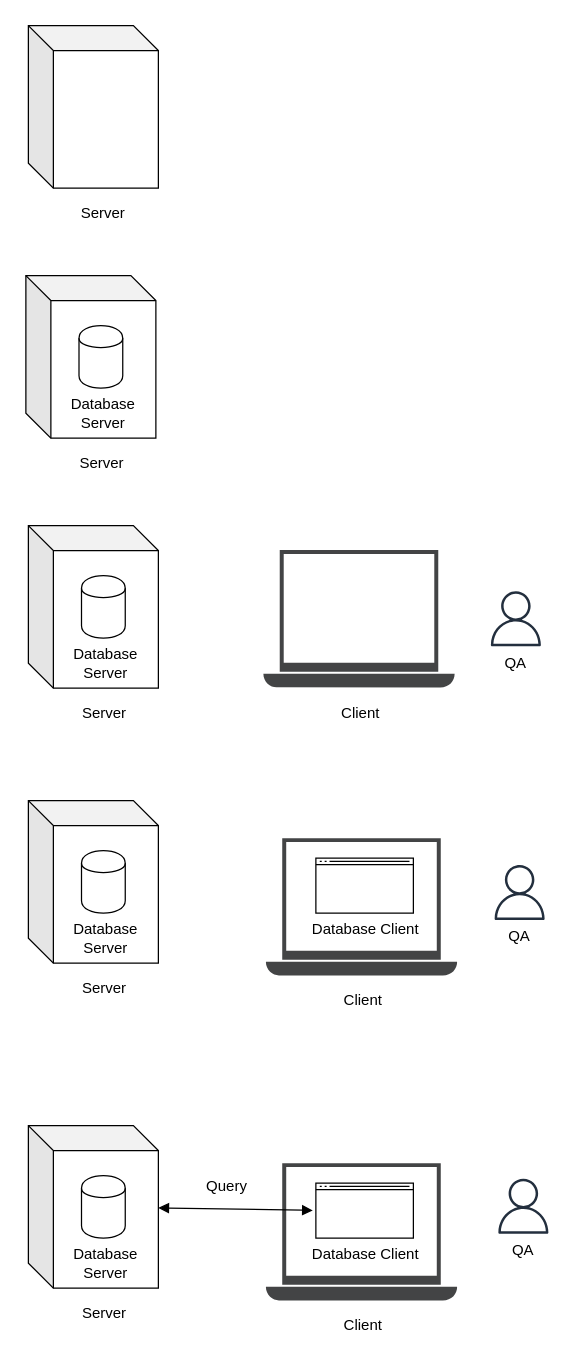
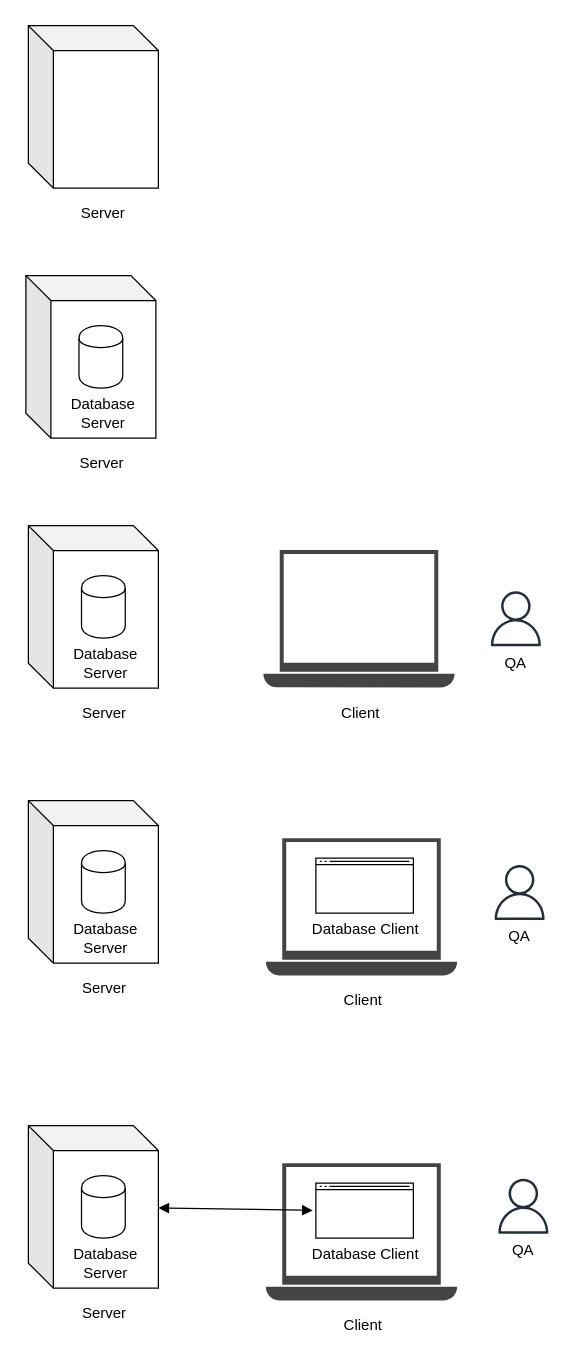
node "Query": removed
